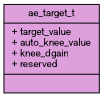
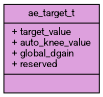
node "ae_target_t": text "+ knee_dgain" -> "+ global_dgain"
